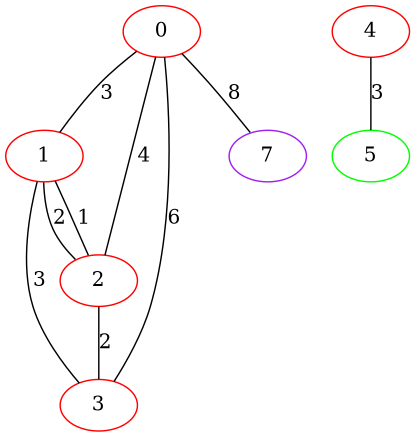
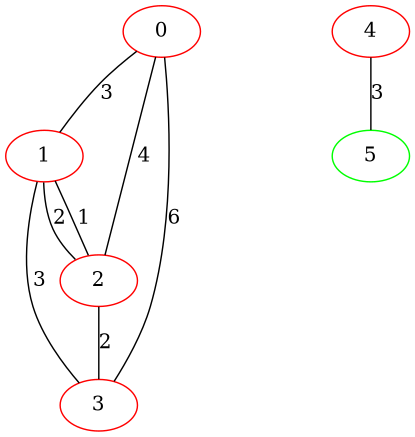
node "7": removed
